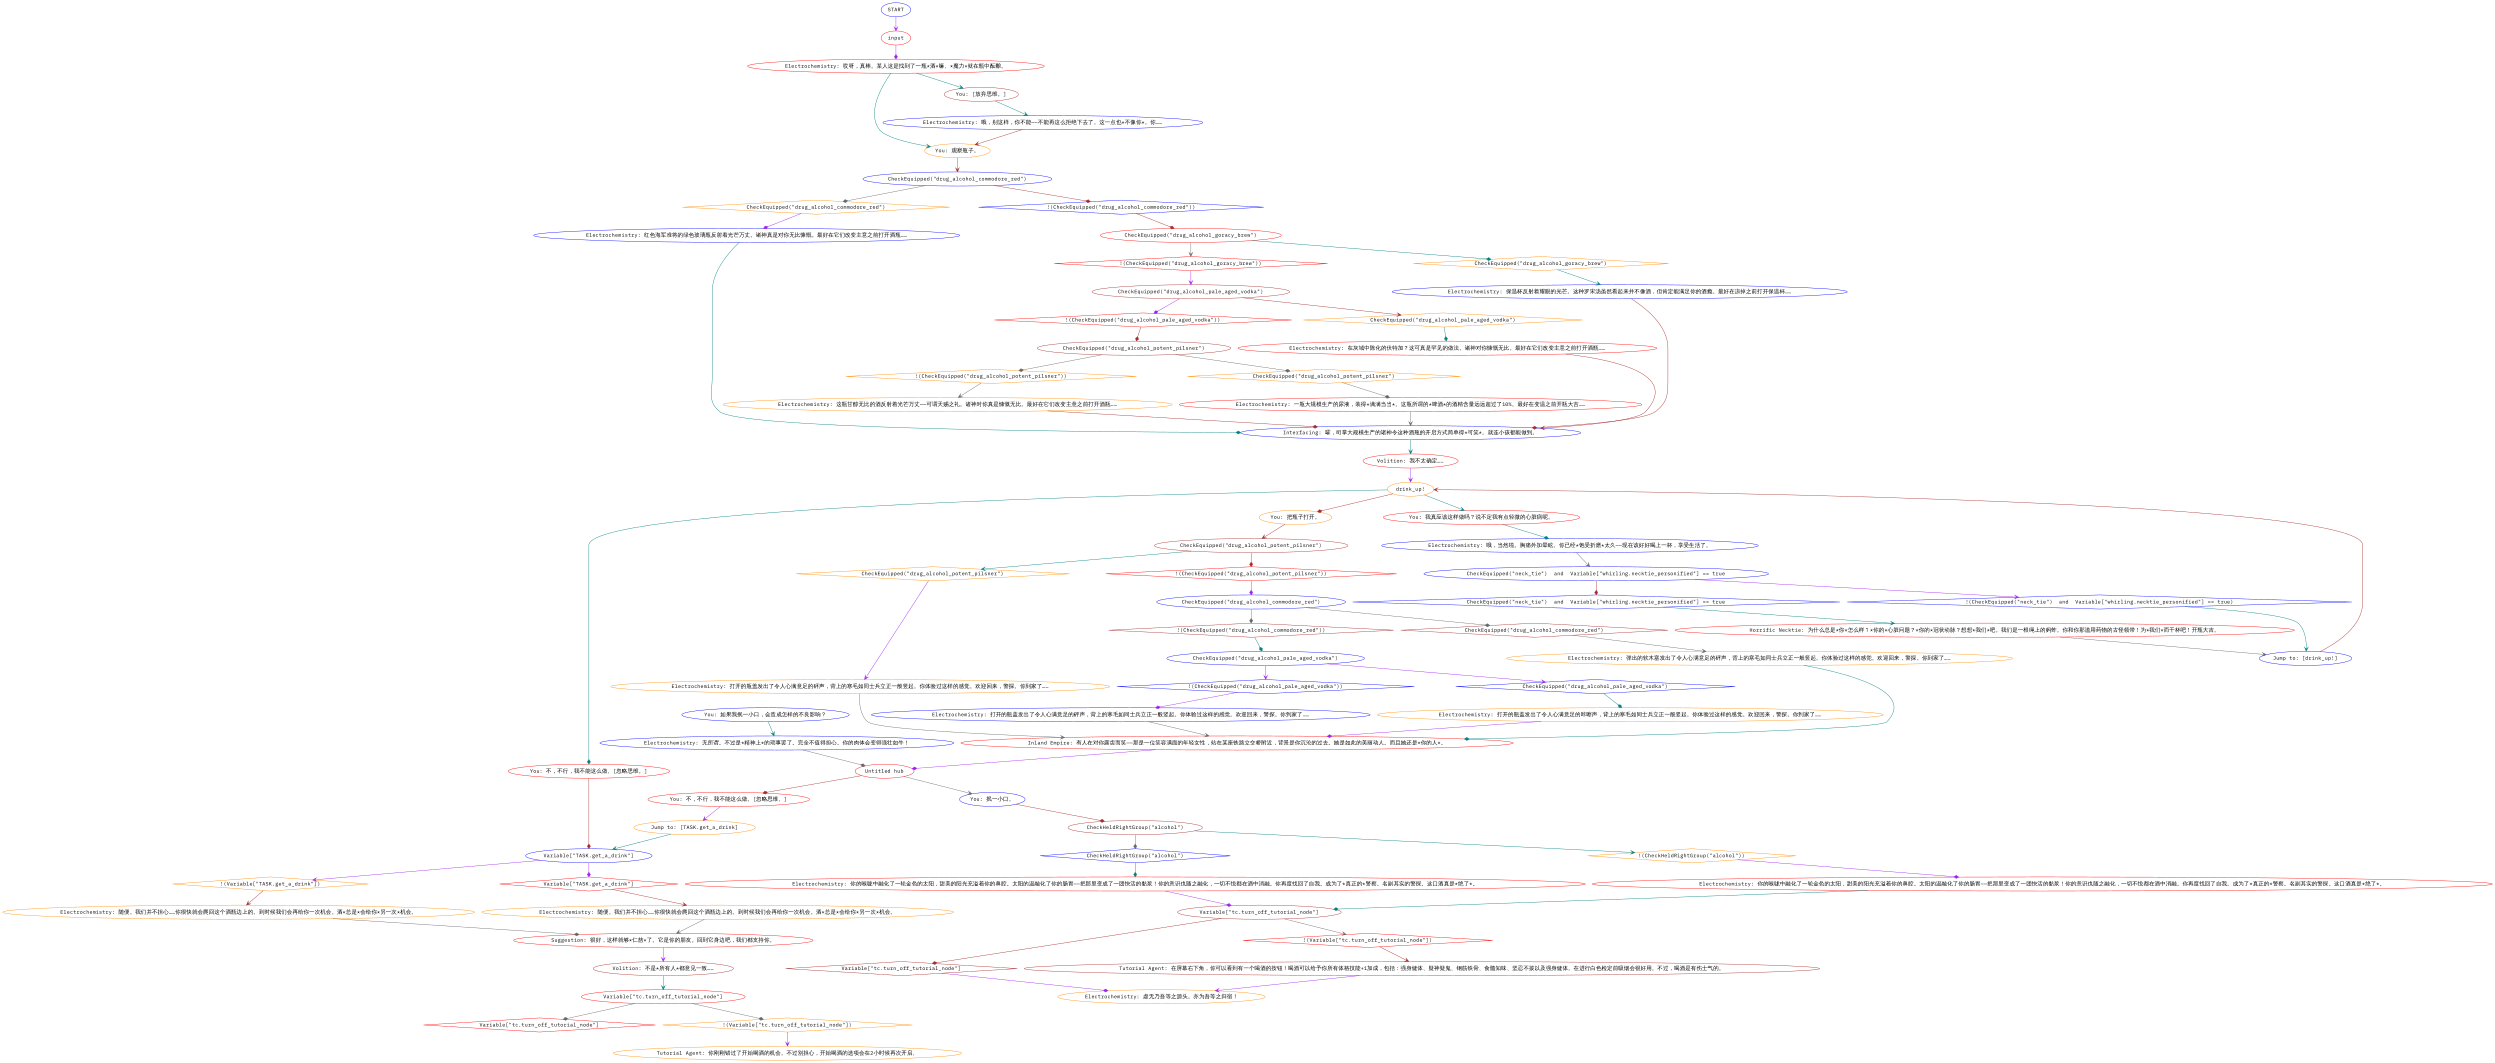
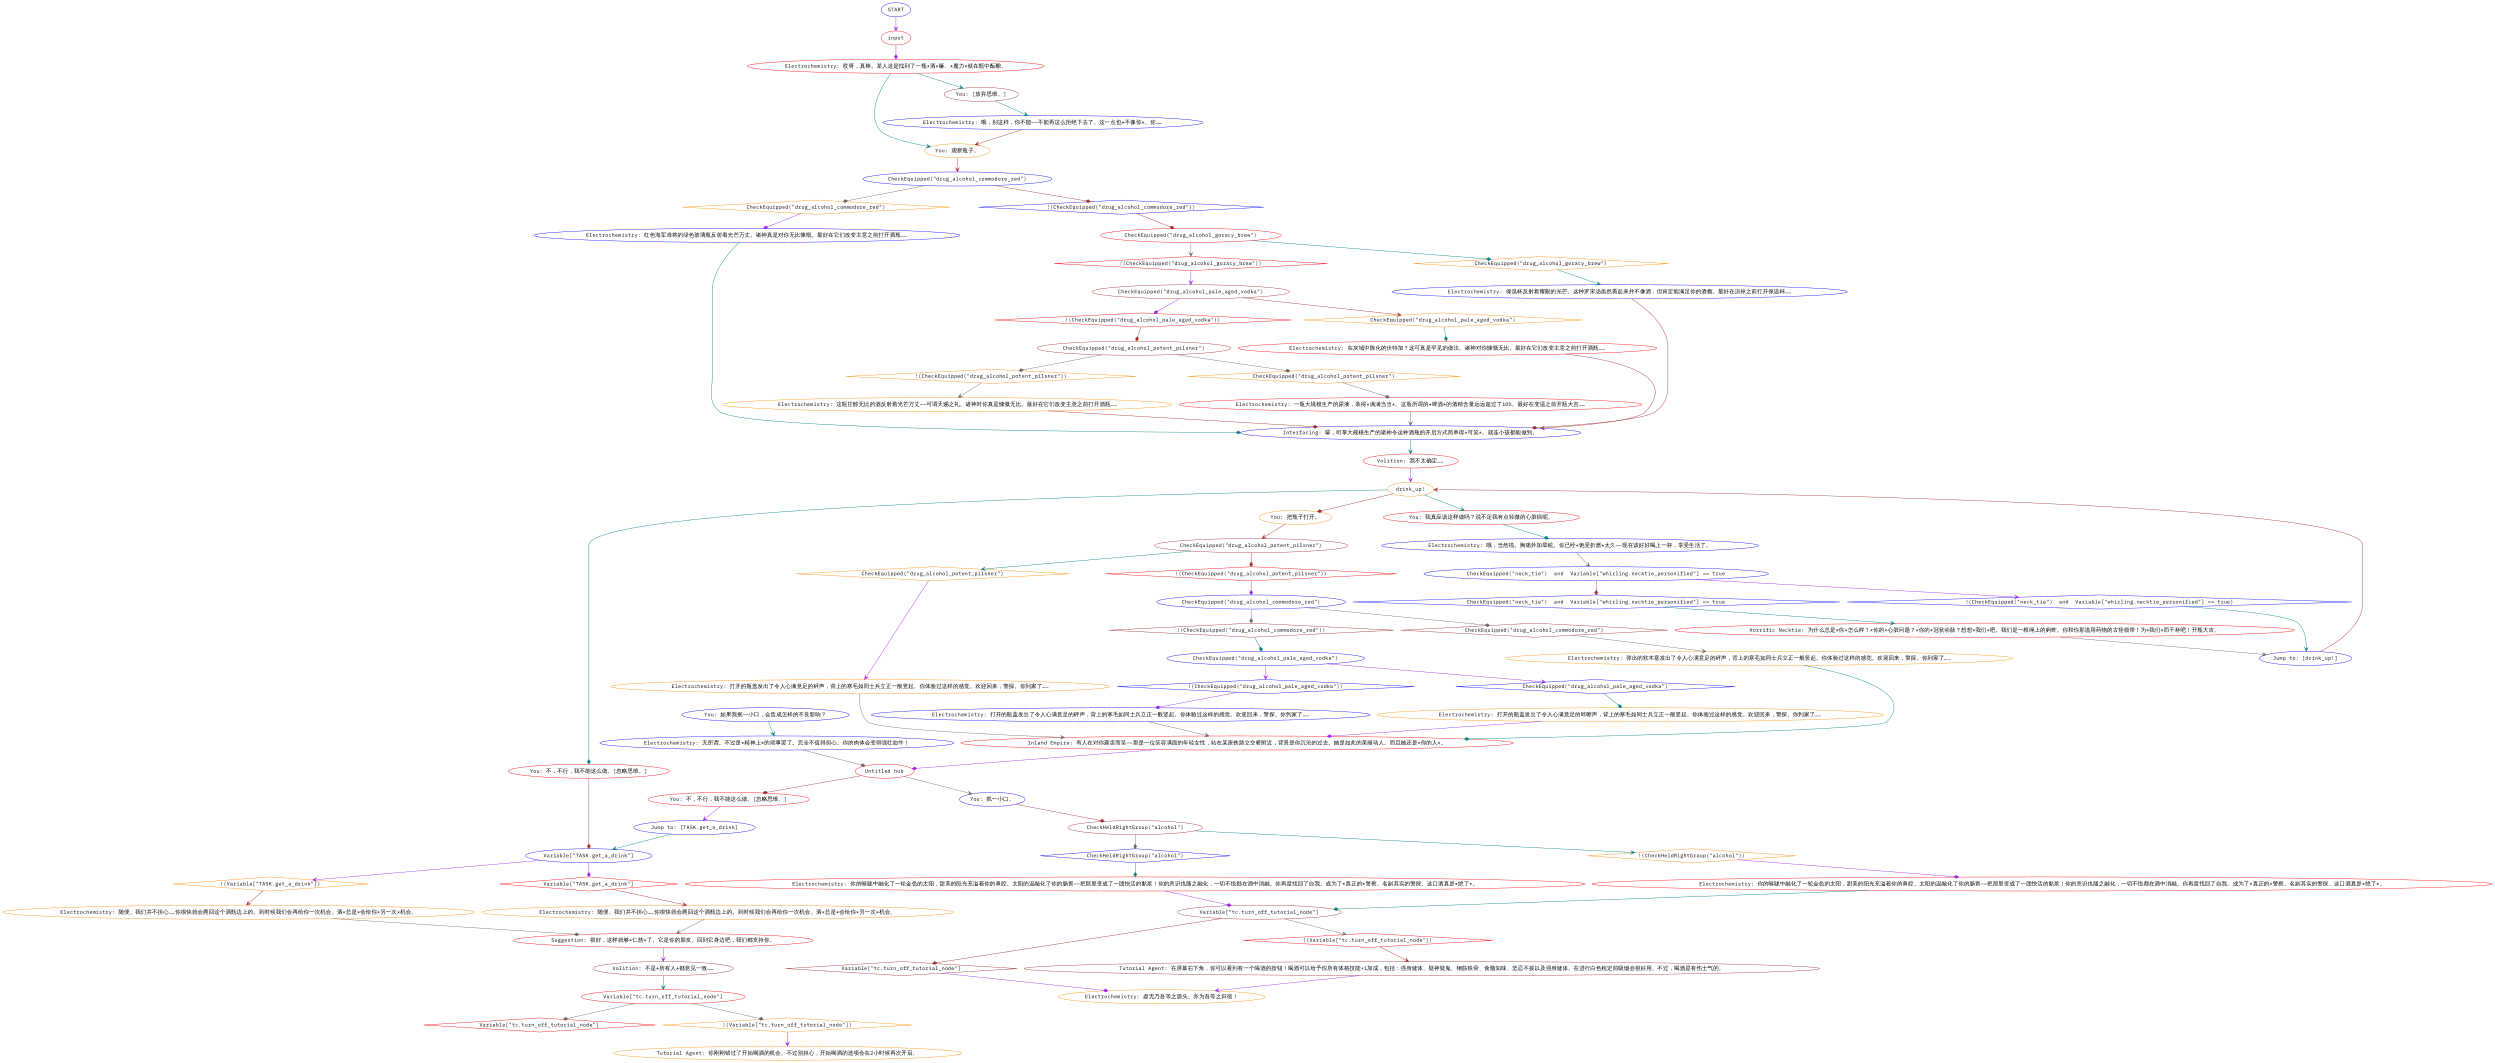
node "Jump to: [TASK.get_a_drink]": color darkorange -> blue
